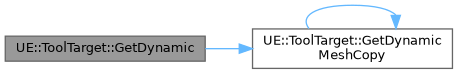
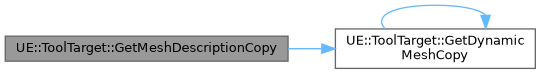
node "UE::ToolTarget::GetDynamic": label "UE::ToolTarget::GetDynamic" -> "UE::ToolTarget::GetMeshDescriptionCopy"
